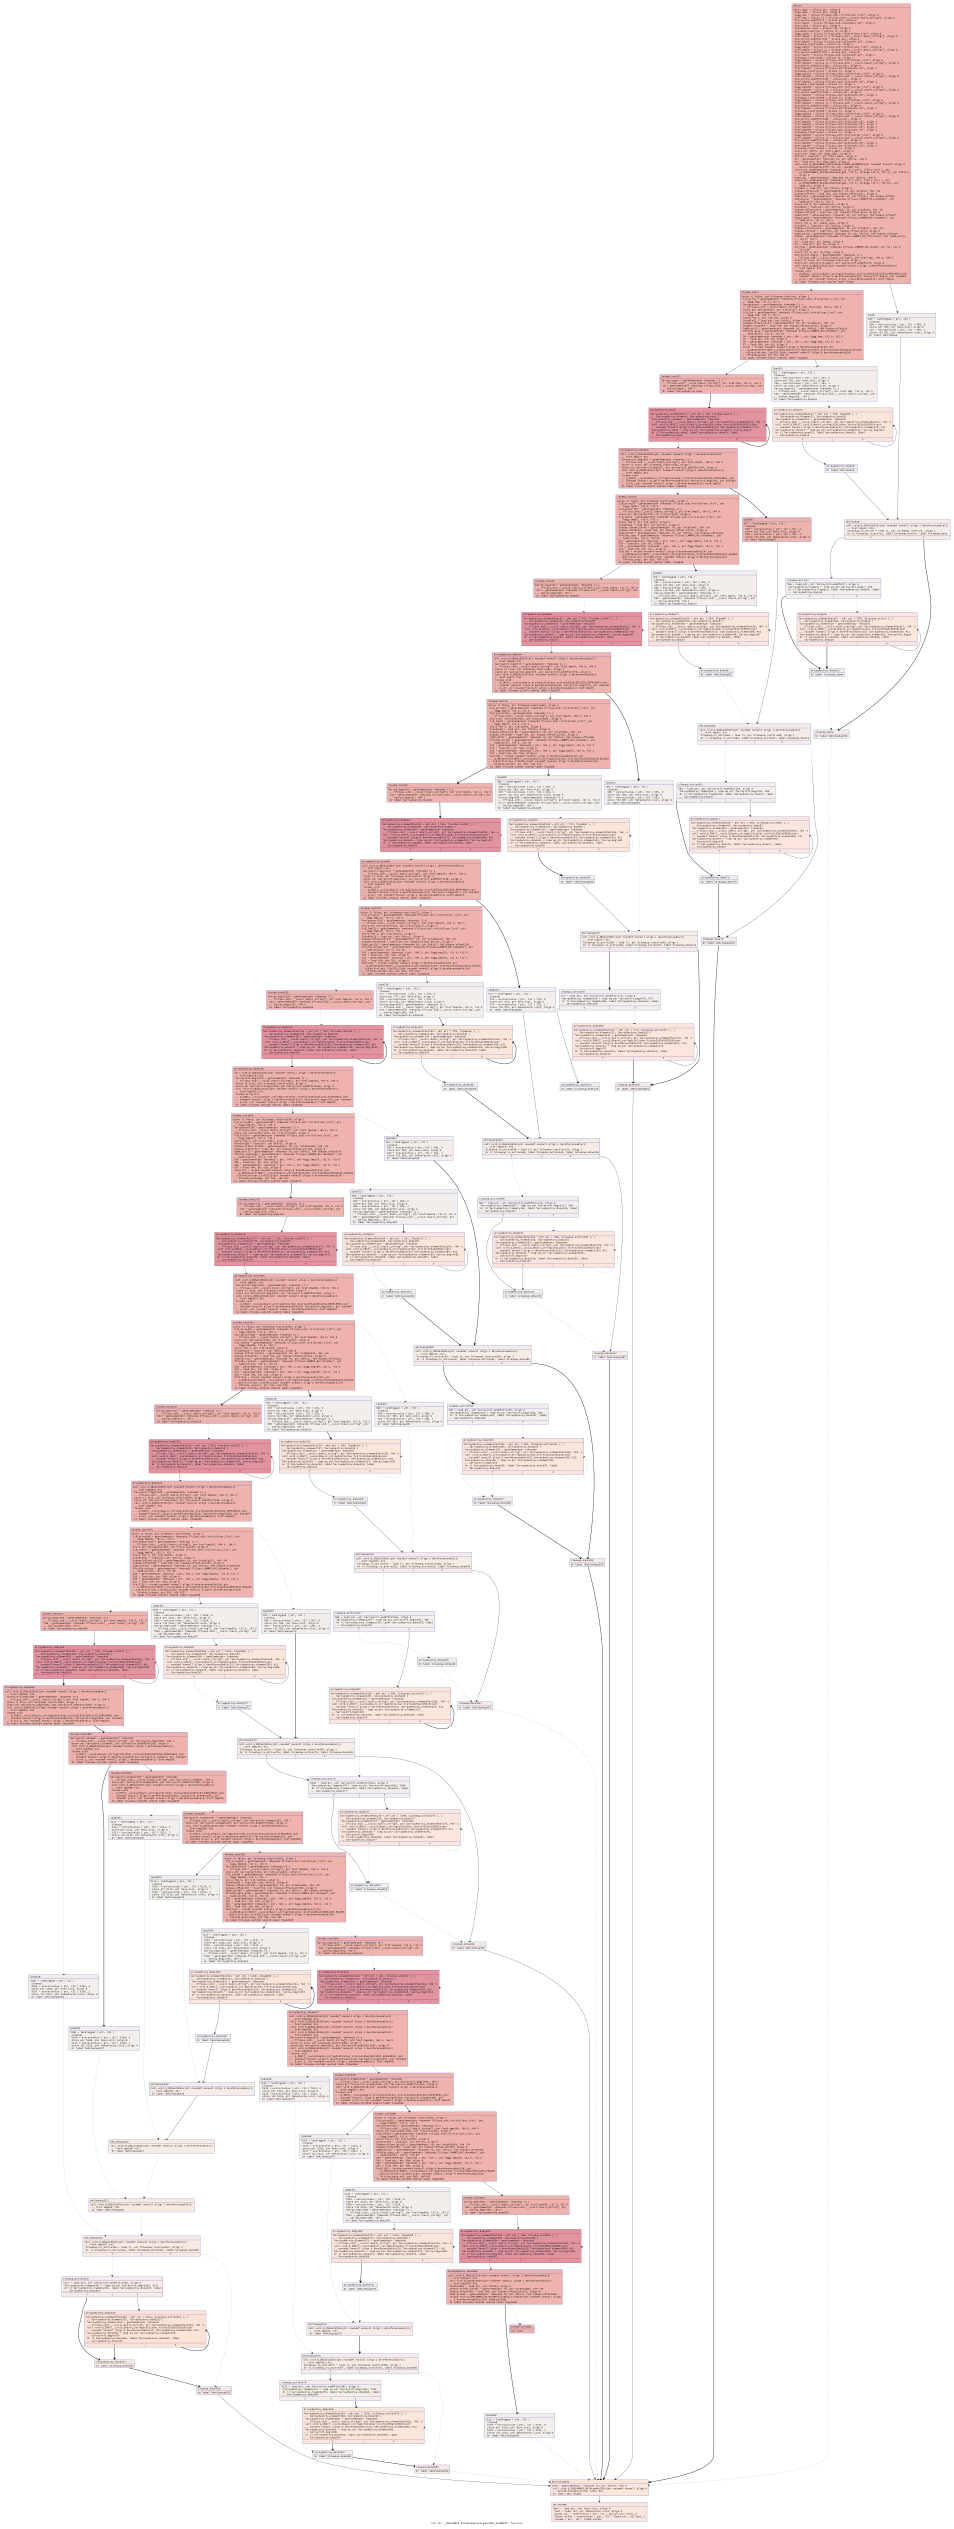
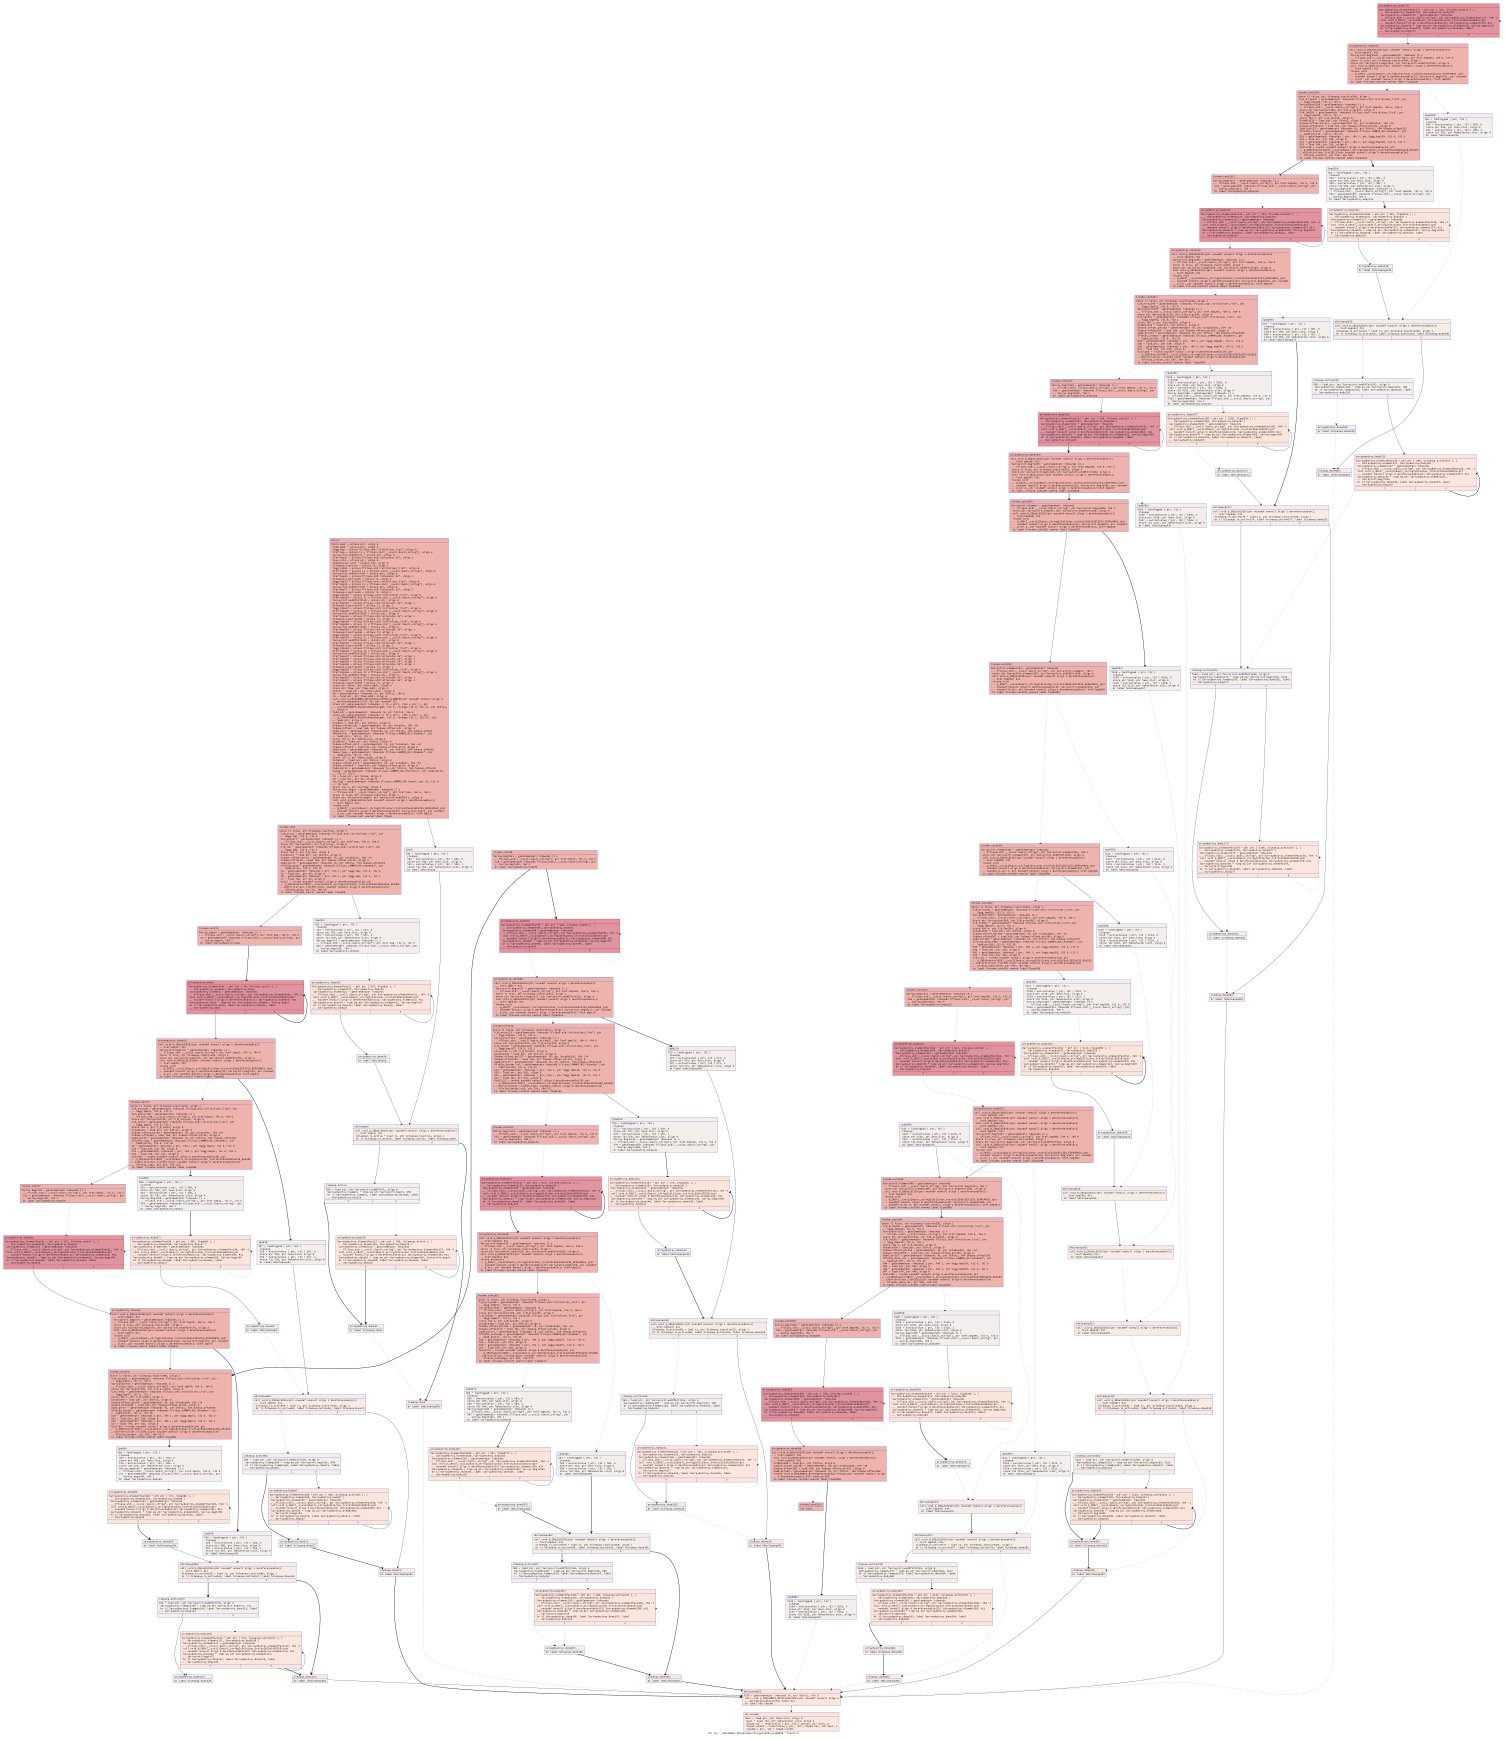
node "lpad36:": fillcolor #d6524470 -> #e5d8d170
edge "invoke.cont79:" -> "invoke.cont89:": reversed
edge "invoke.cont163:" -> "lpad172:": arrowhead tee -> vee
node "invoke.cont173:": removed
edge "invoke.cont345:" -> "lpad348:": reversed
